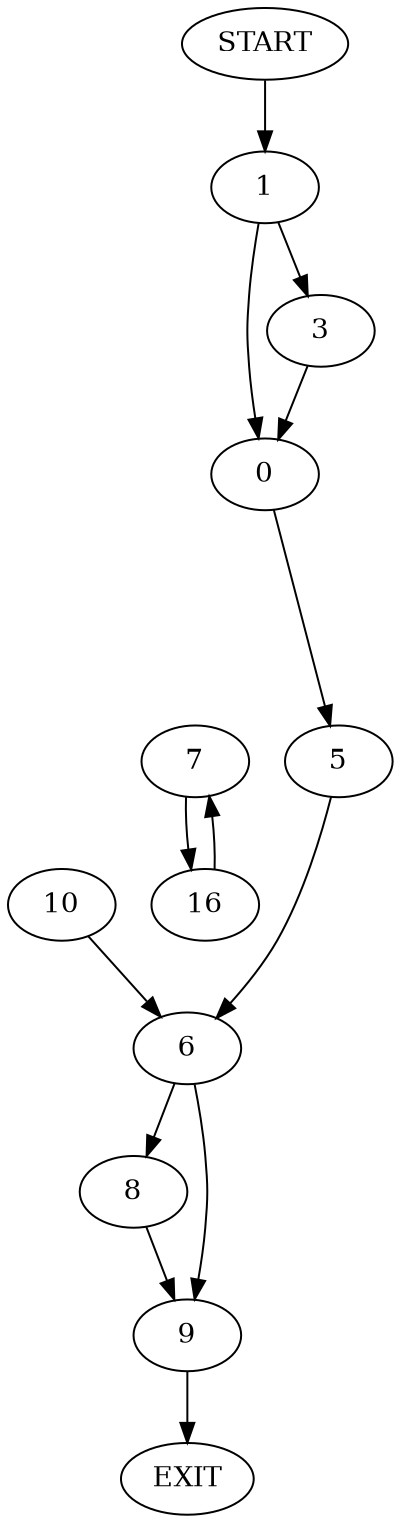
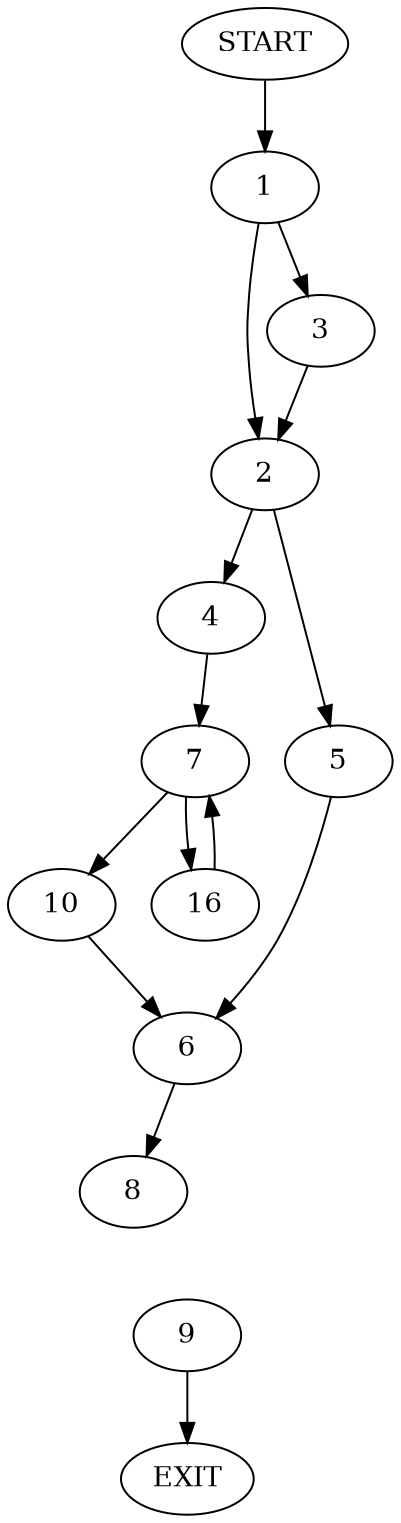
node "0": label "0" -> "2"
node "4": added
edge "7" -> "10": added
edge "6" -> "9": removed
edge "8" -> "9": removed
